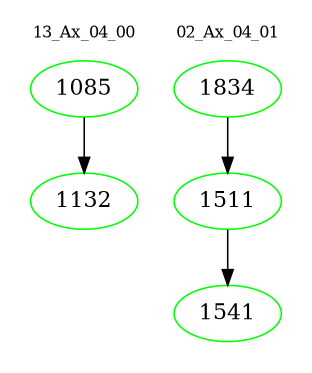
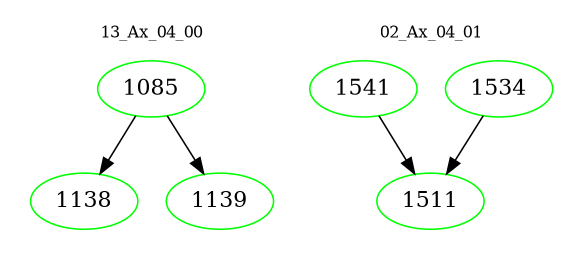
node "1834": label "1834" -> "1534"
node "1132": label "1132" -> "1138"
node "1139": added
edge "1511" -> "1541": reversed
